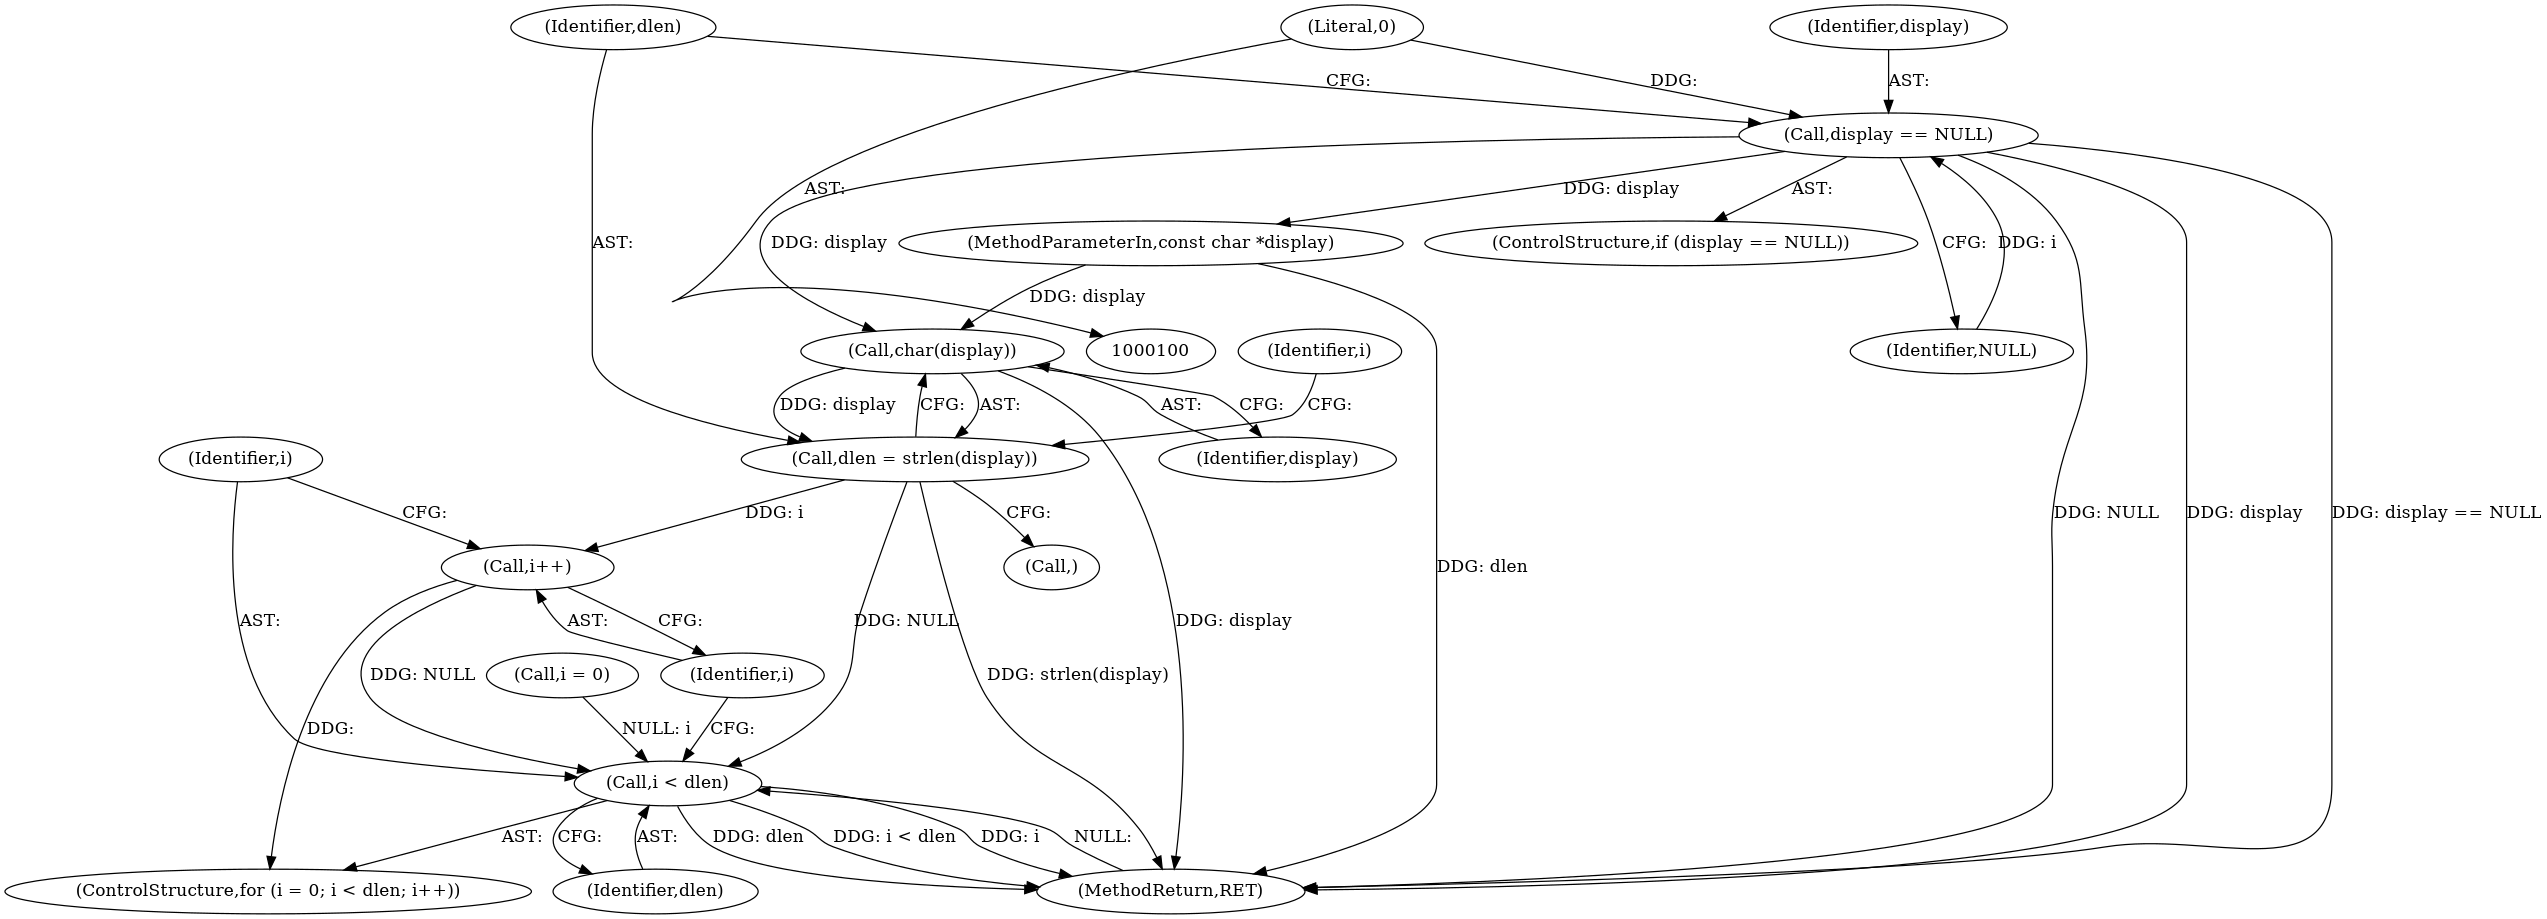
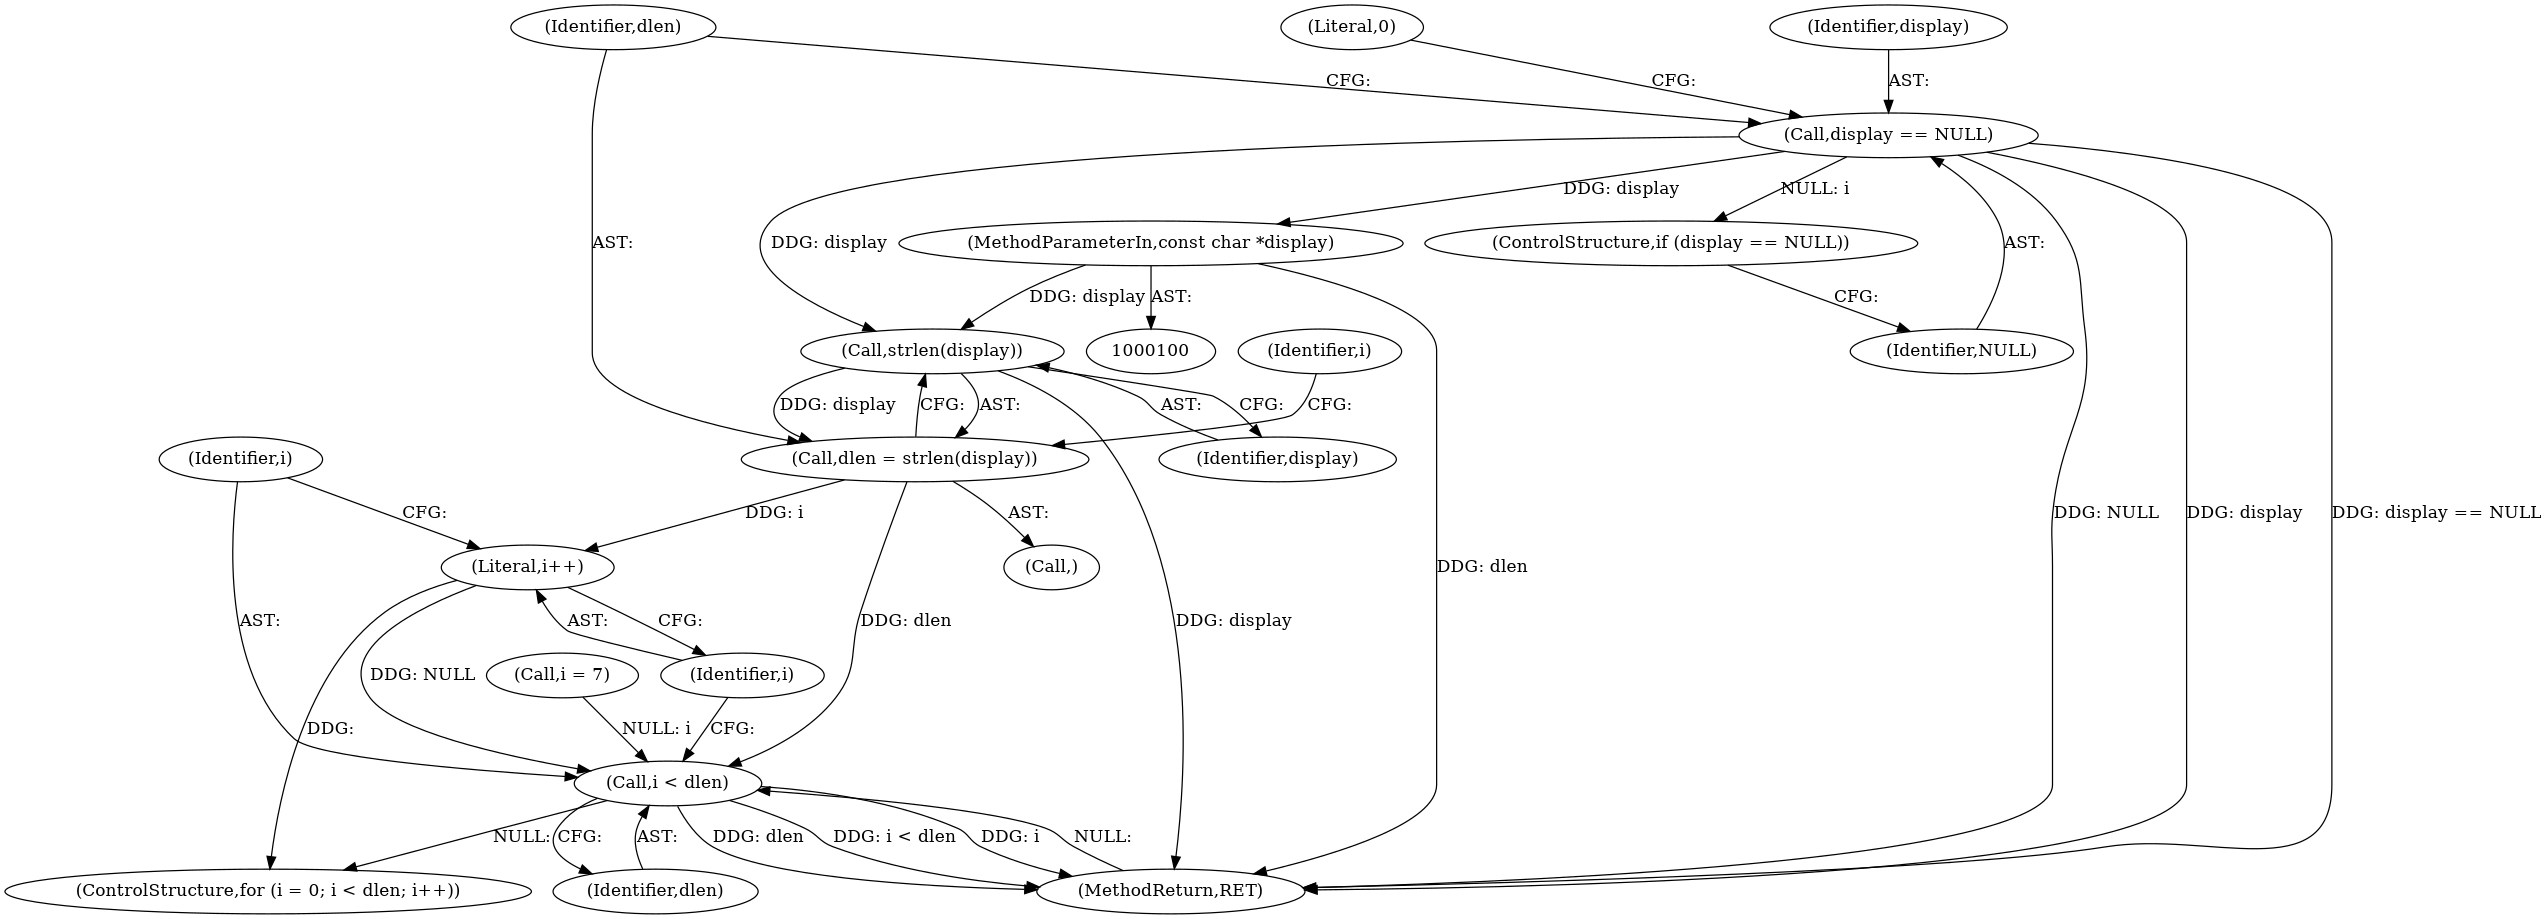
edge "(Literal,0)" -> "(Call,display == NULL)": label "DDG: " -> "CFG: "
edge "(Call,display == NULL)" -> "(ControlStructure,if (display == NULL))": label "AST: " -> "NULL: i"
edge "(Literal,0)" -> "1000100": now "(MethodParameterIn,const char *display)" -> "1000100"
edge "(Call,display == NULL)" -> "(Identifier,NULL)": now "(ControlStructure,if (display == NULL))" -> "(Identifier,NULL)"
edge "(Identifier,NULL)" -> "(Call,display == NULL)": label "DDG: i" -> "AST: "
node "(Call,char(display))": label "(Call,char(display))" -> "(Call,strlen(display))"
edge "(Call,dlen = strlen(display))" -> "(Call,)": label "CFG: " -> "AST: "
node "(Call,i++)": label "(Call,i++)" -> "(Literal,i++)"
edge "(Call,dlen = strlen(display))" -> "(Call,i < dlen)": label "DDG: NULL" -> "DDG: dlen"
node "(Call,i = 0)": label "(Call,i = 0)" -> "(Call,i = 7)"
edge "(Call,dlen = strlen(display))" -> "(MethodReturn,RET)": removed, label "DDG: strlen(display)"
edge "(Call,i < dlen)" -> "(ControlStructure,for (i = 0; i < dlen; i++))": label "AST: " -> "NULL: "
